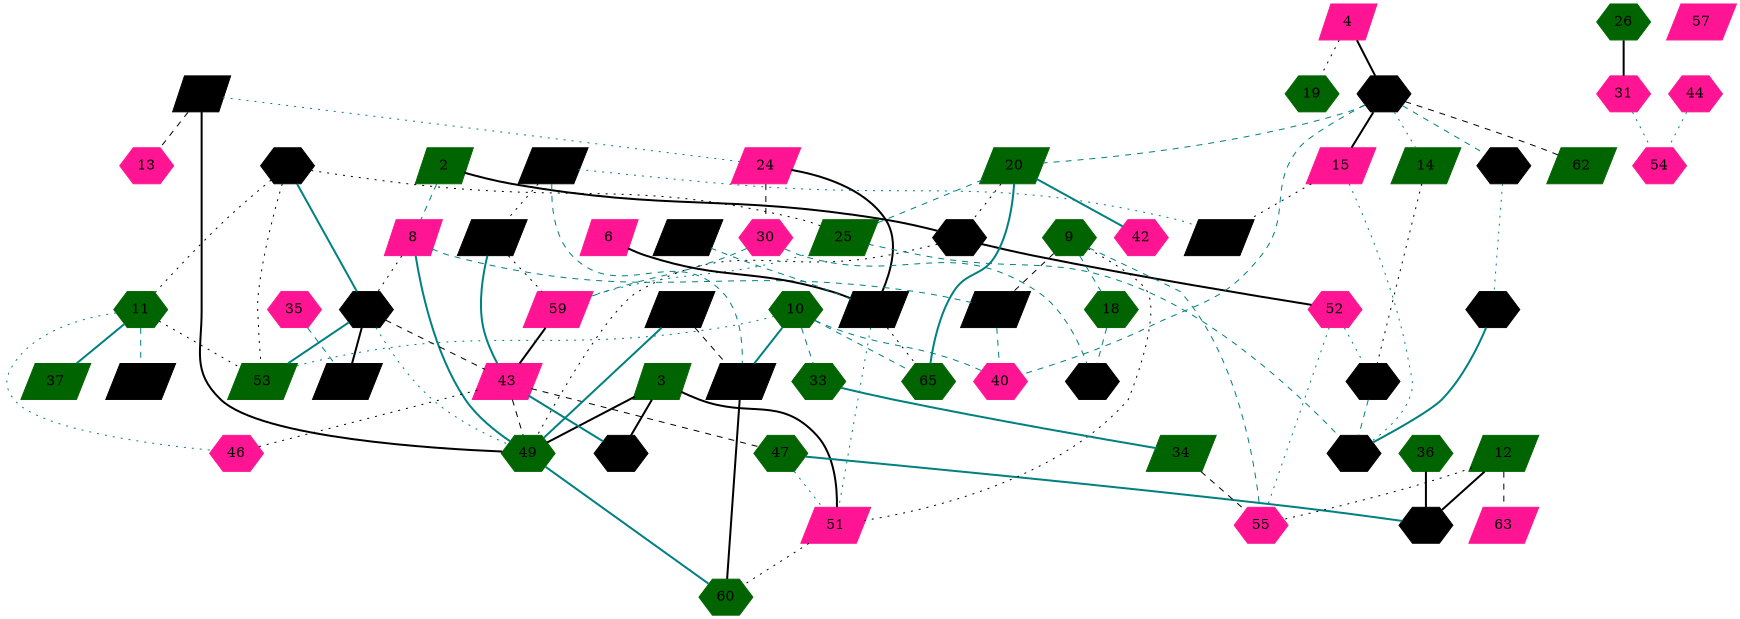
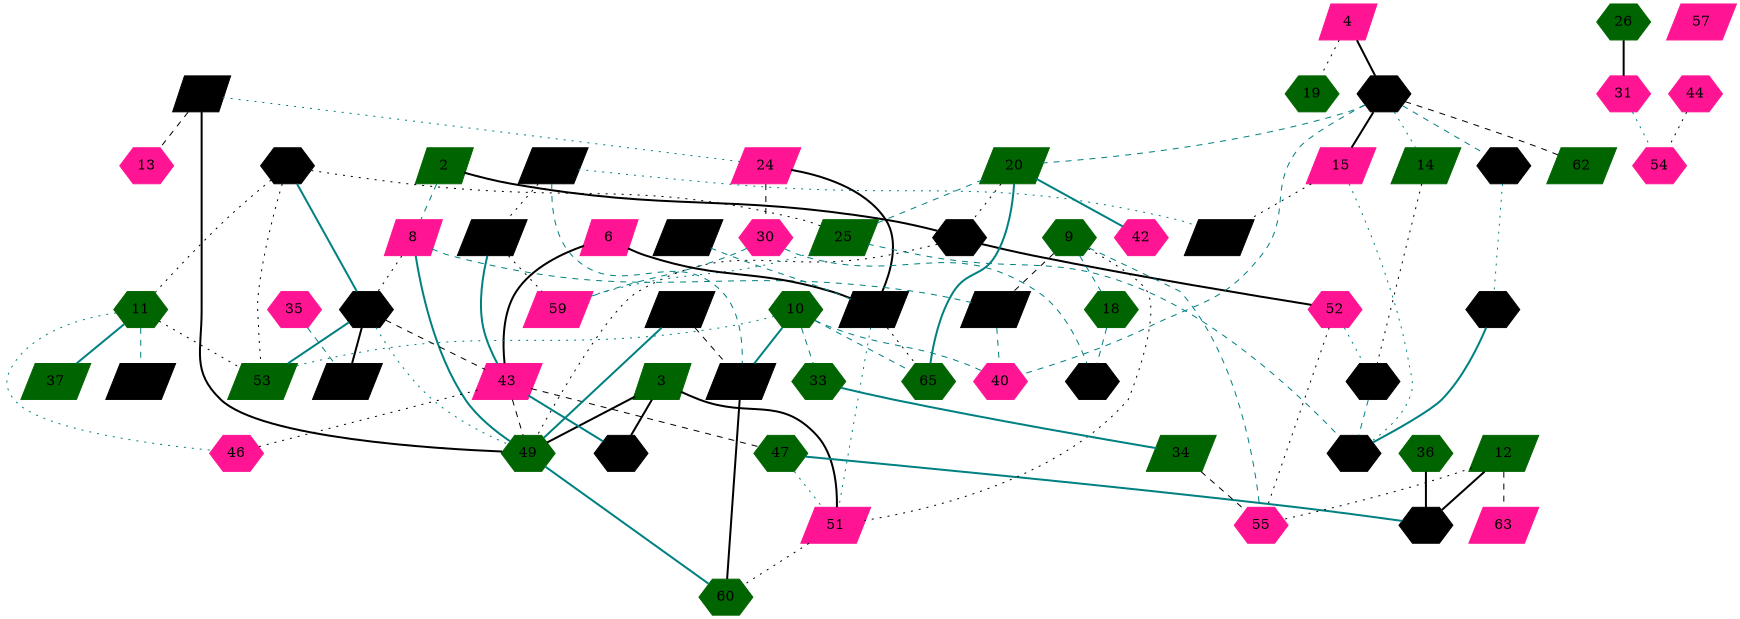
edge "44" -- "54": color teal -> black
edge "59" -- "43": now "6" -- "43"
edge "52" -- "55": color teal -> black
